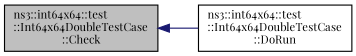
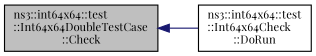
node "ns3::int64x64::test ::Int64x64DoubleTestCase ::DoRun": label "ns3::int64x64::test ::Int64x64DoubleTestCase ::DoRun" -> "ns3::int64x64::test ::Int64x64Check ::DoRun"
